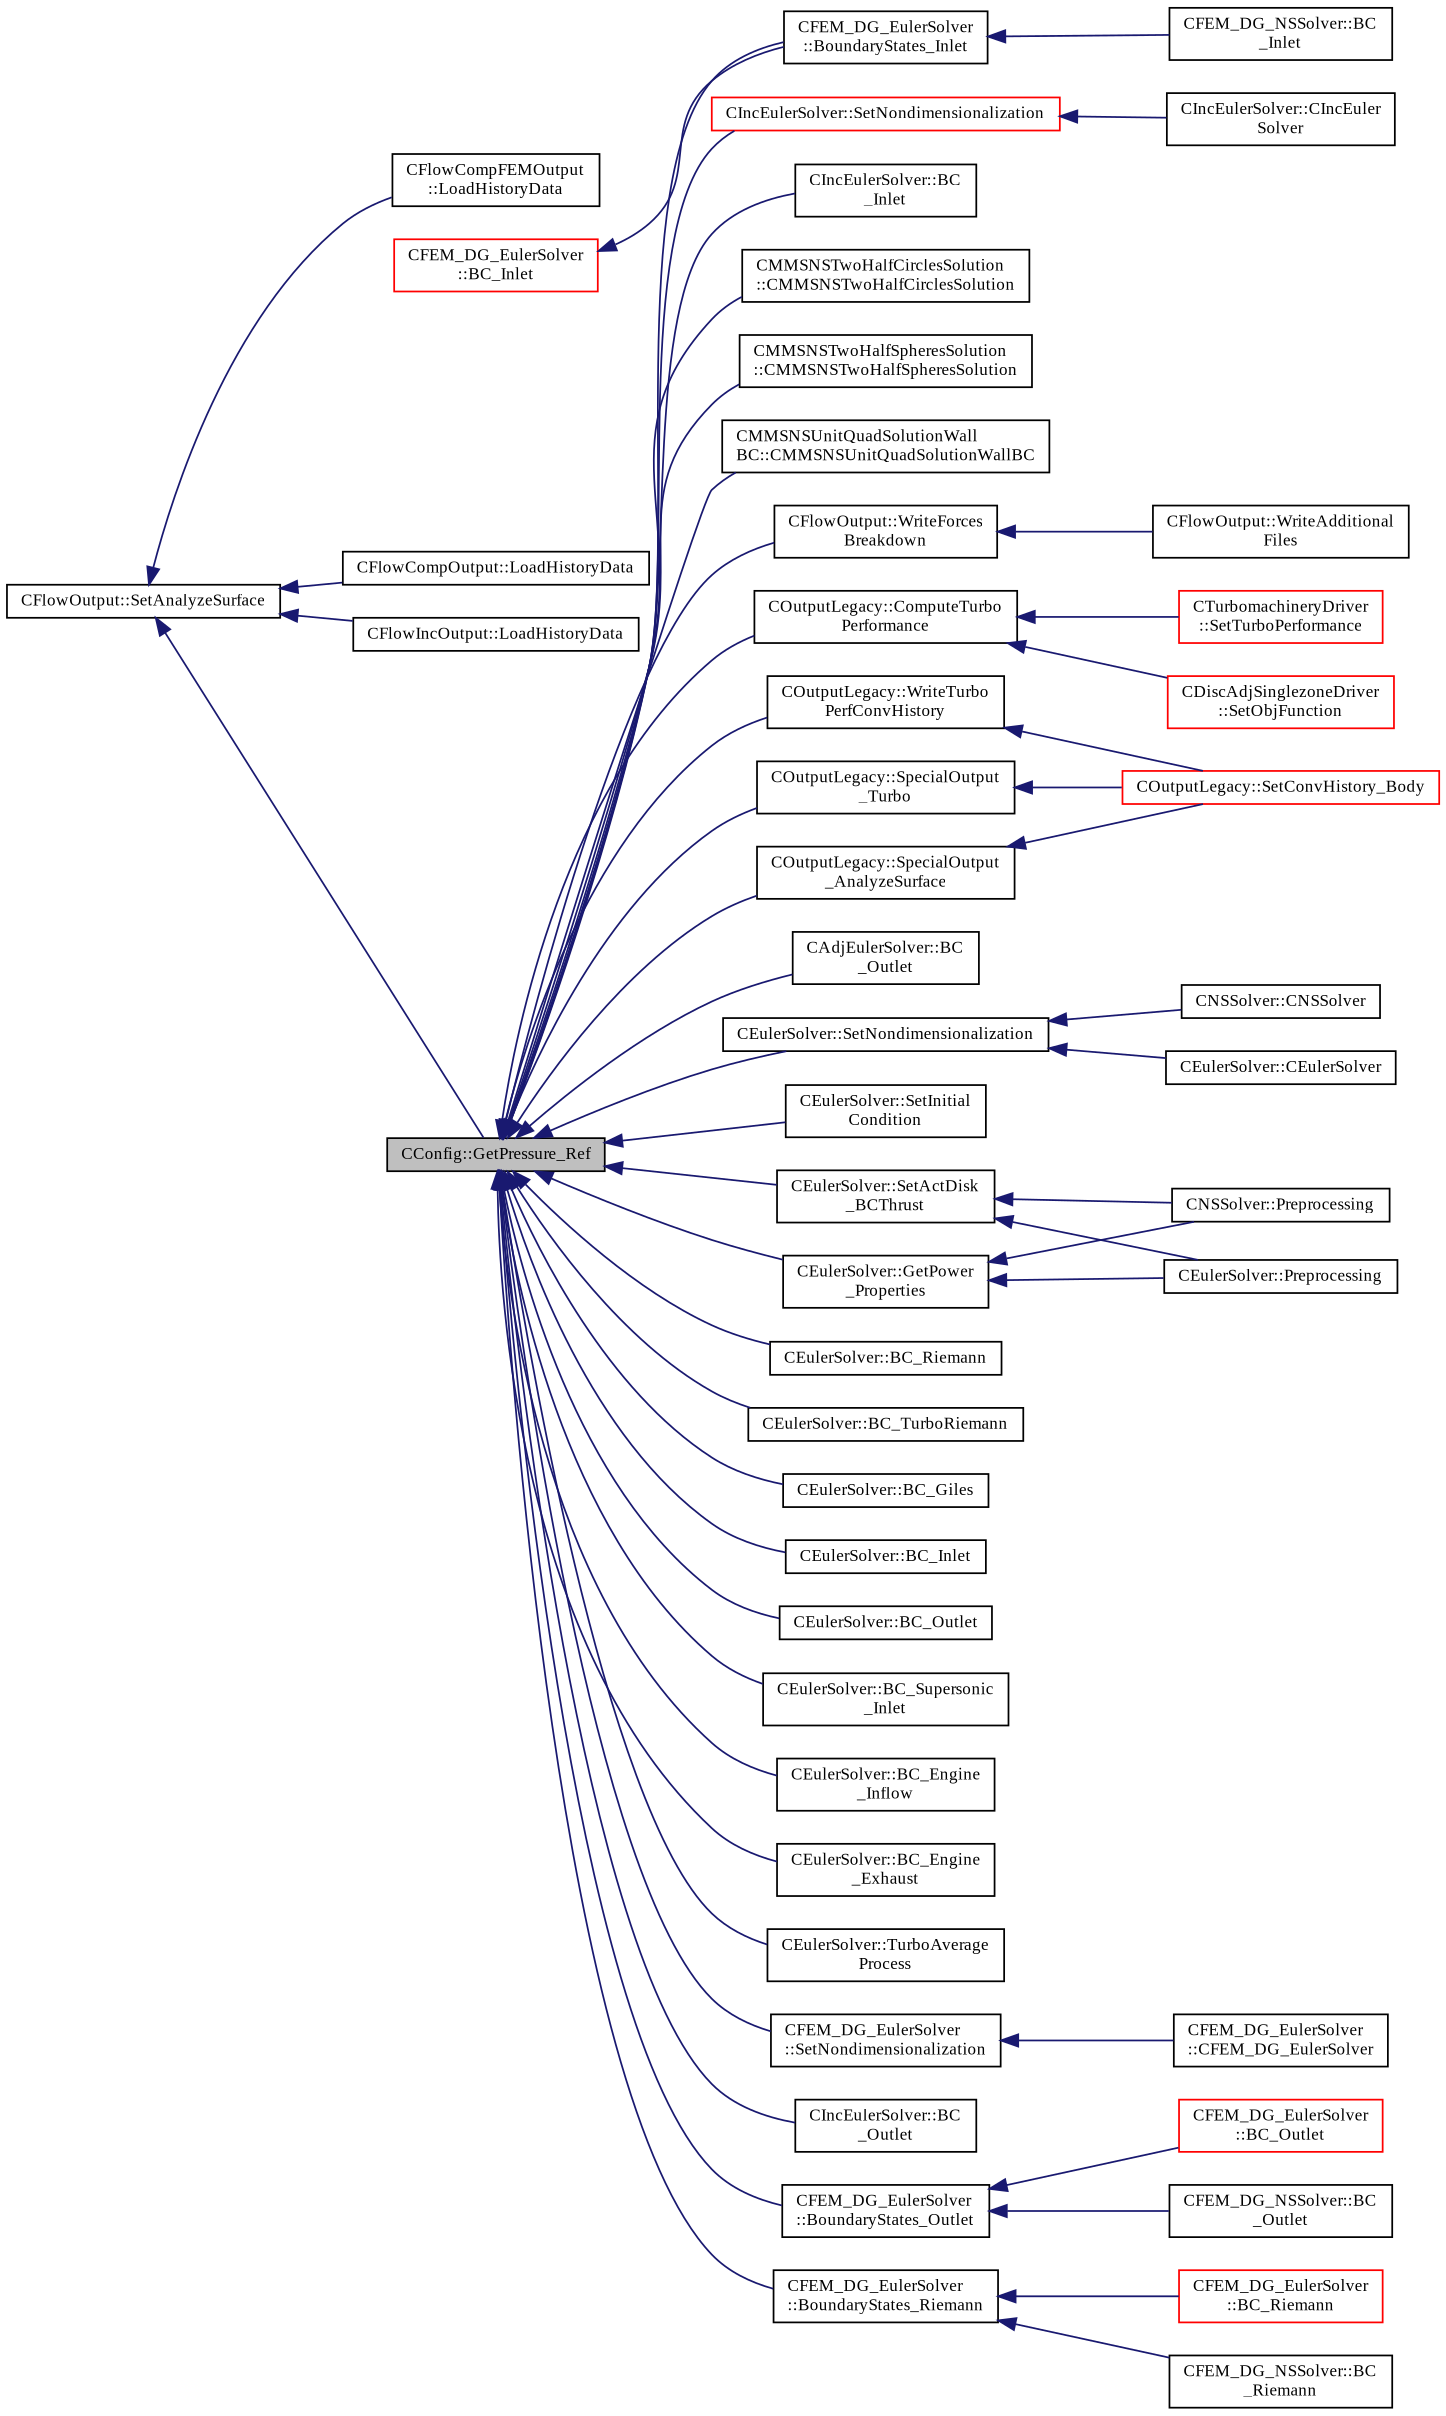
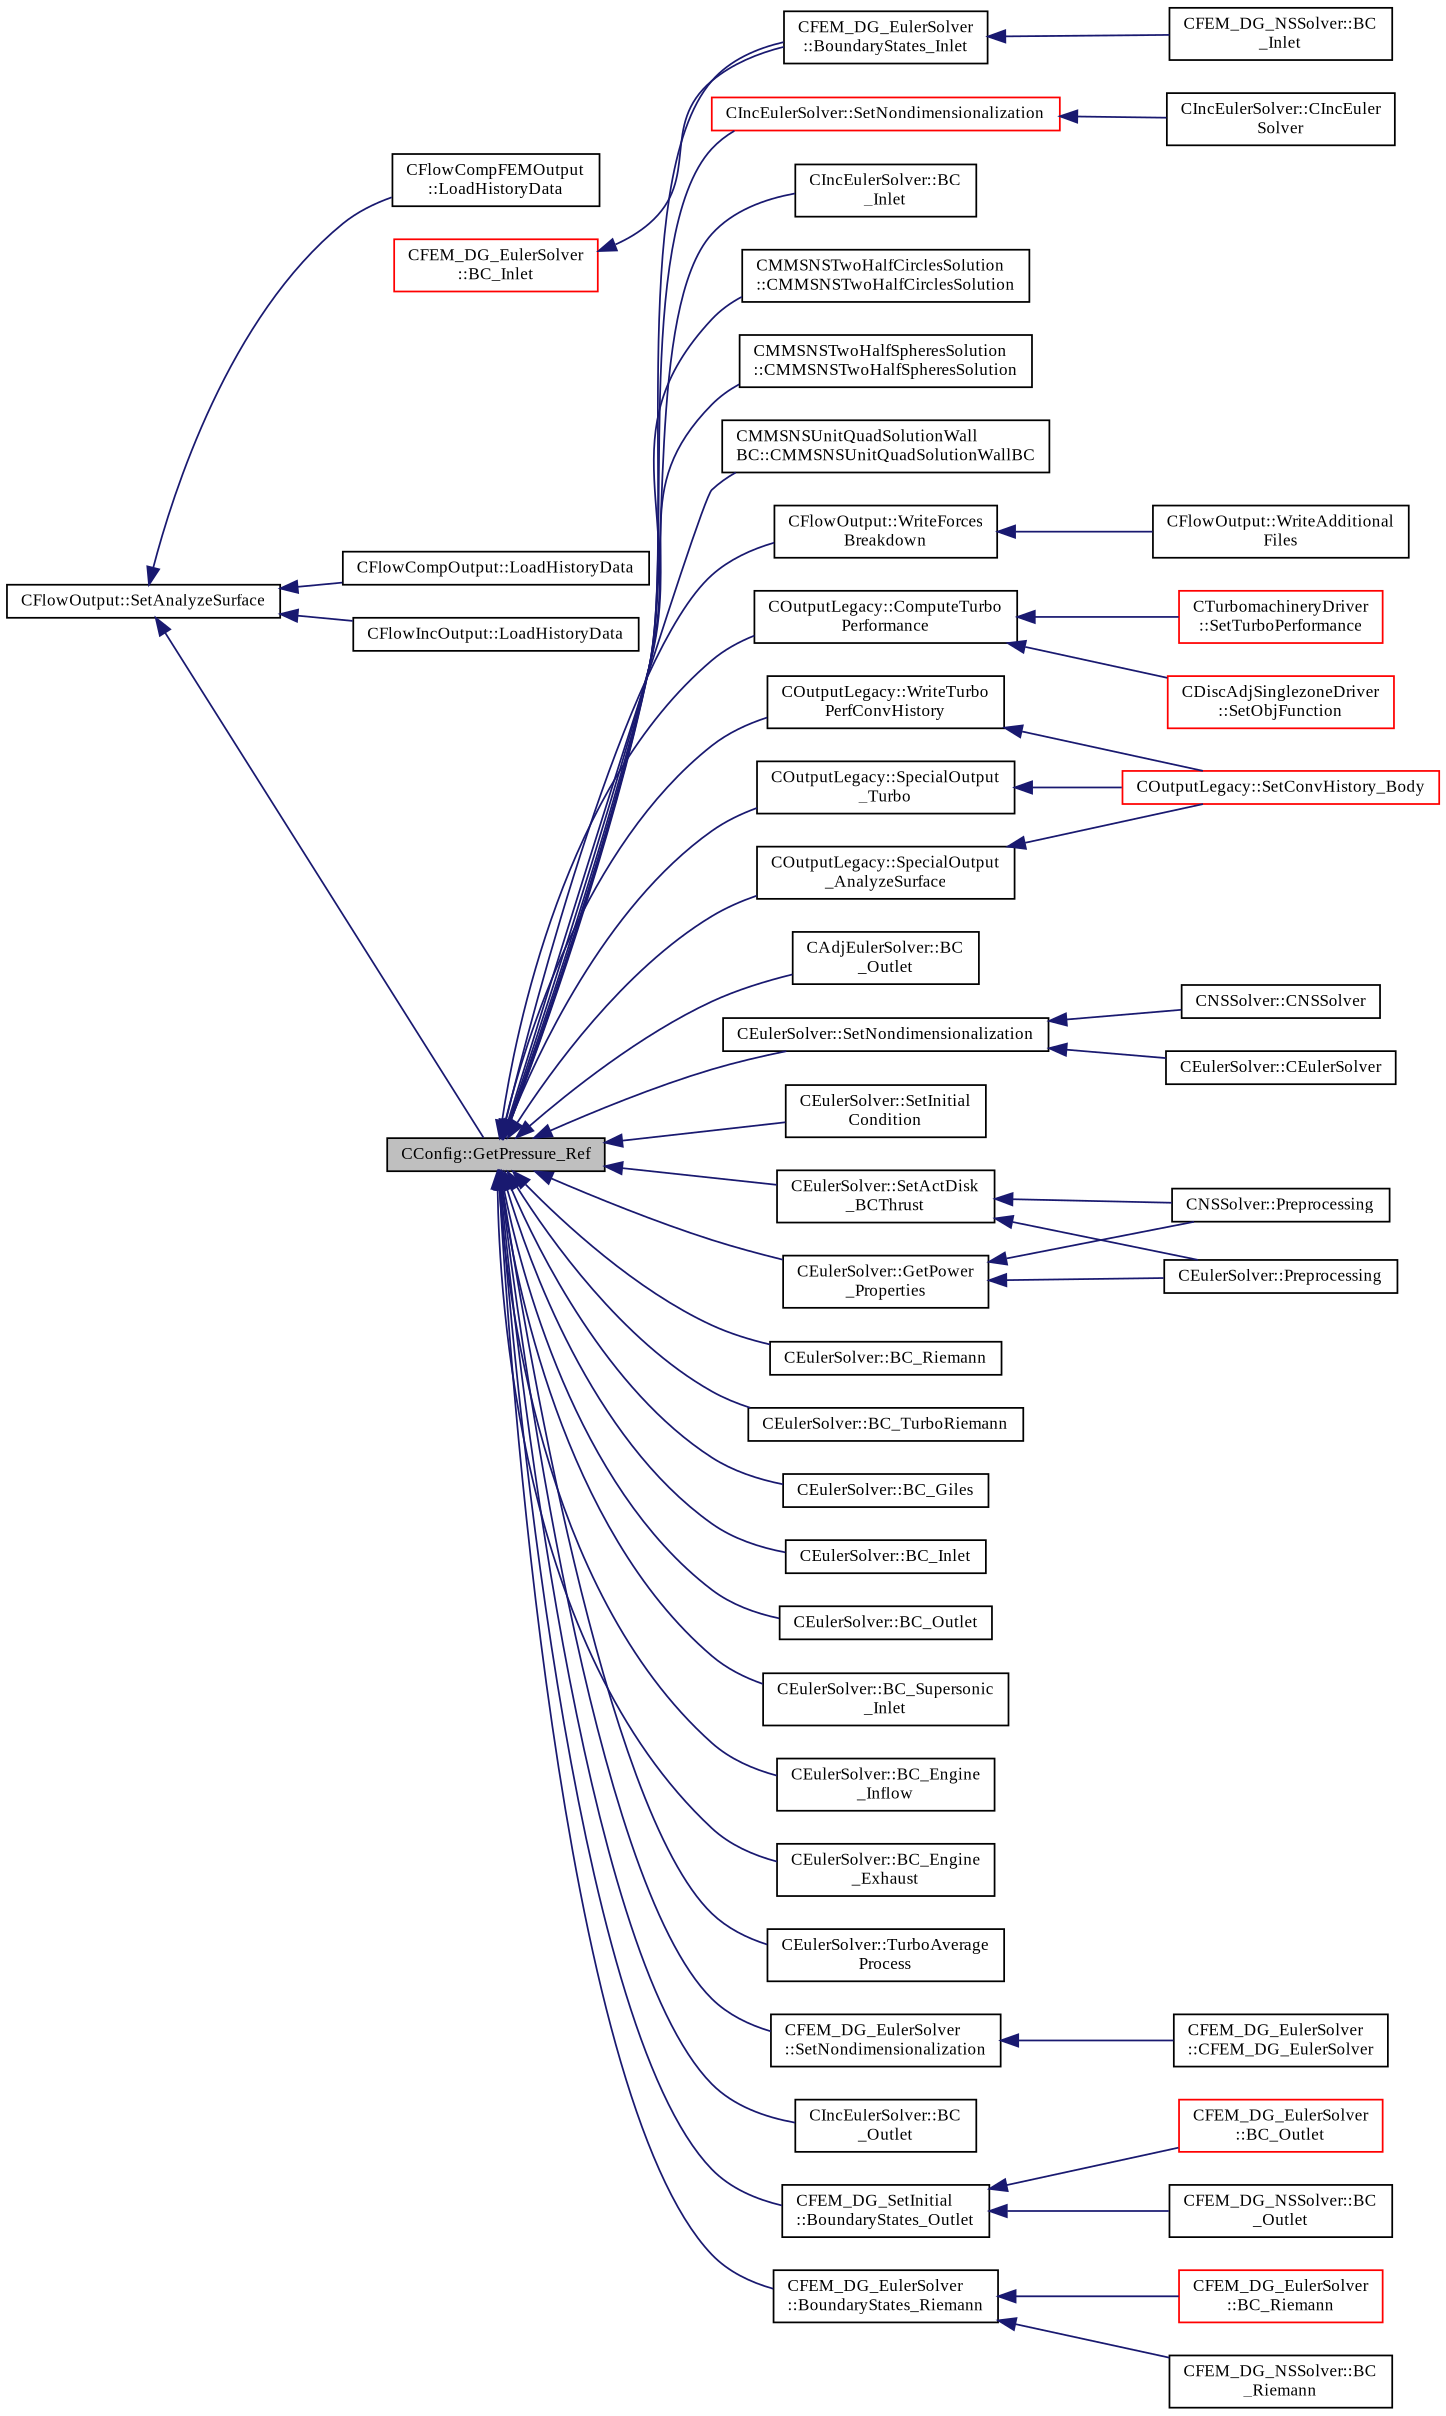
node "CFEM_DG_EulerSolver ::BoundaryStates_Outlet": label "CFEM_DG_EulerSolver ::BoundaryStates_Outlet" -> "CFEM_DG_SetInitial ::BoundaryStates_Outlet"
